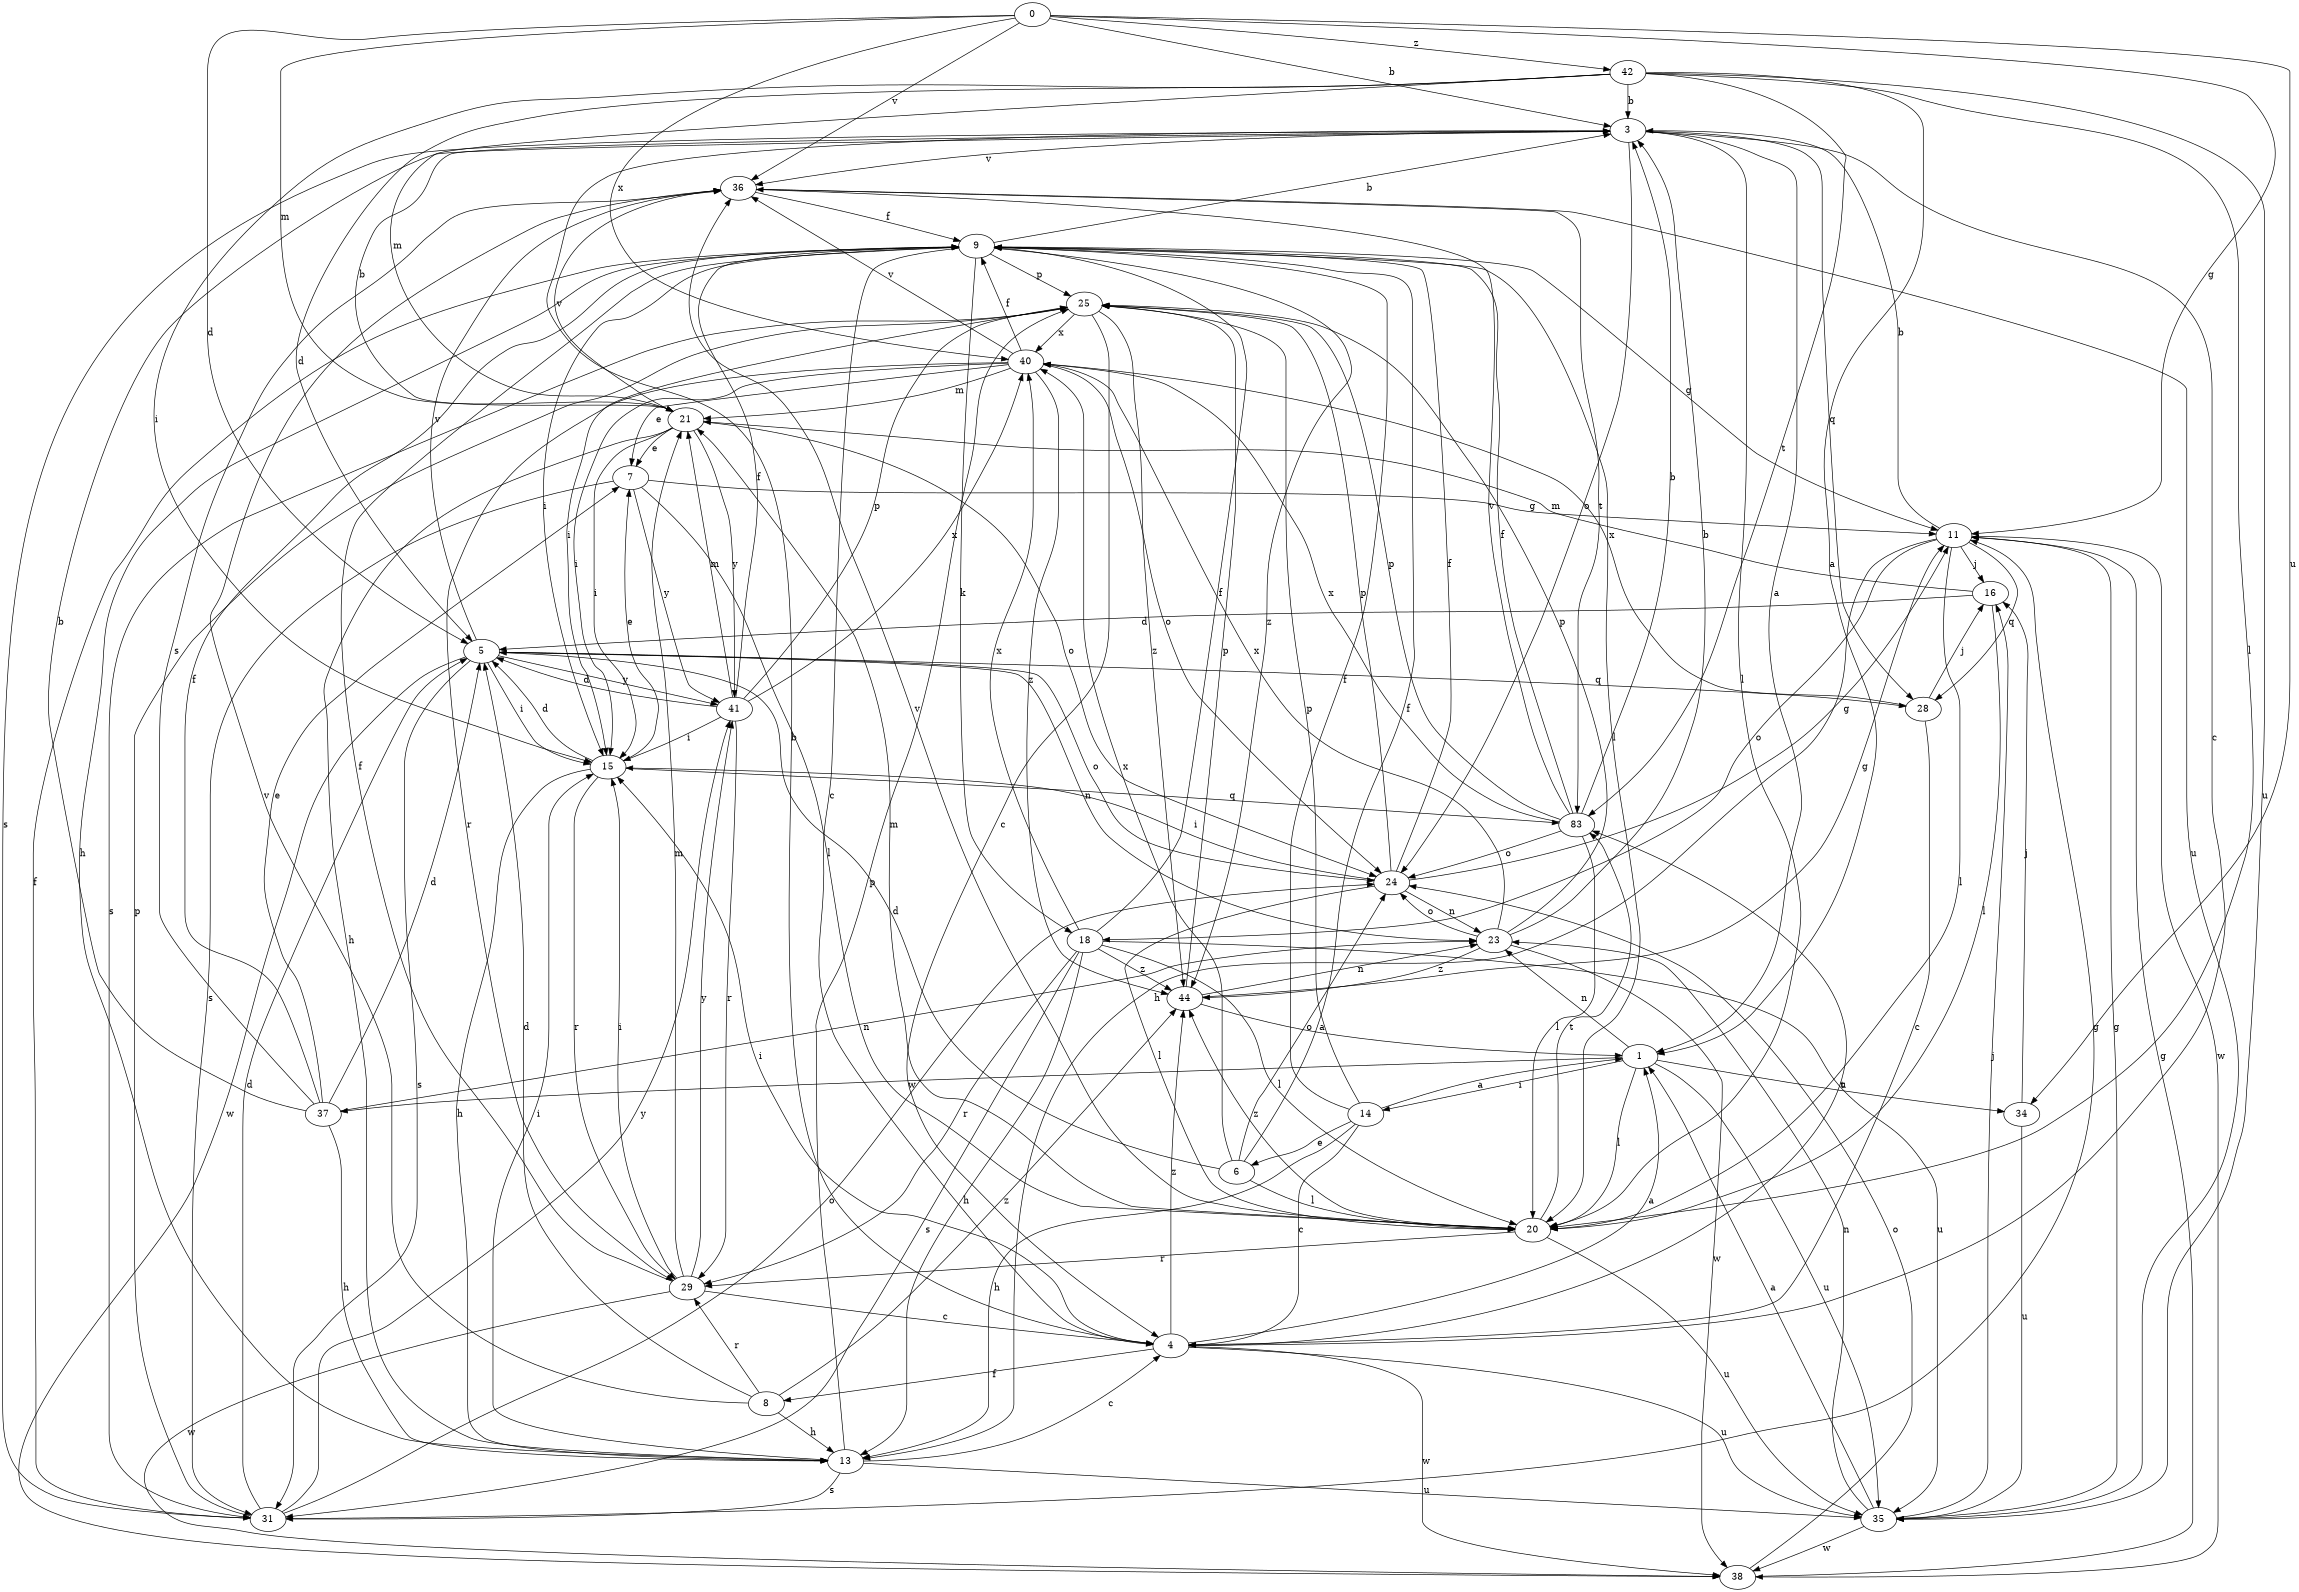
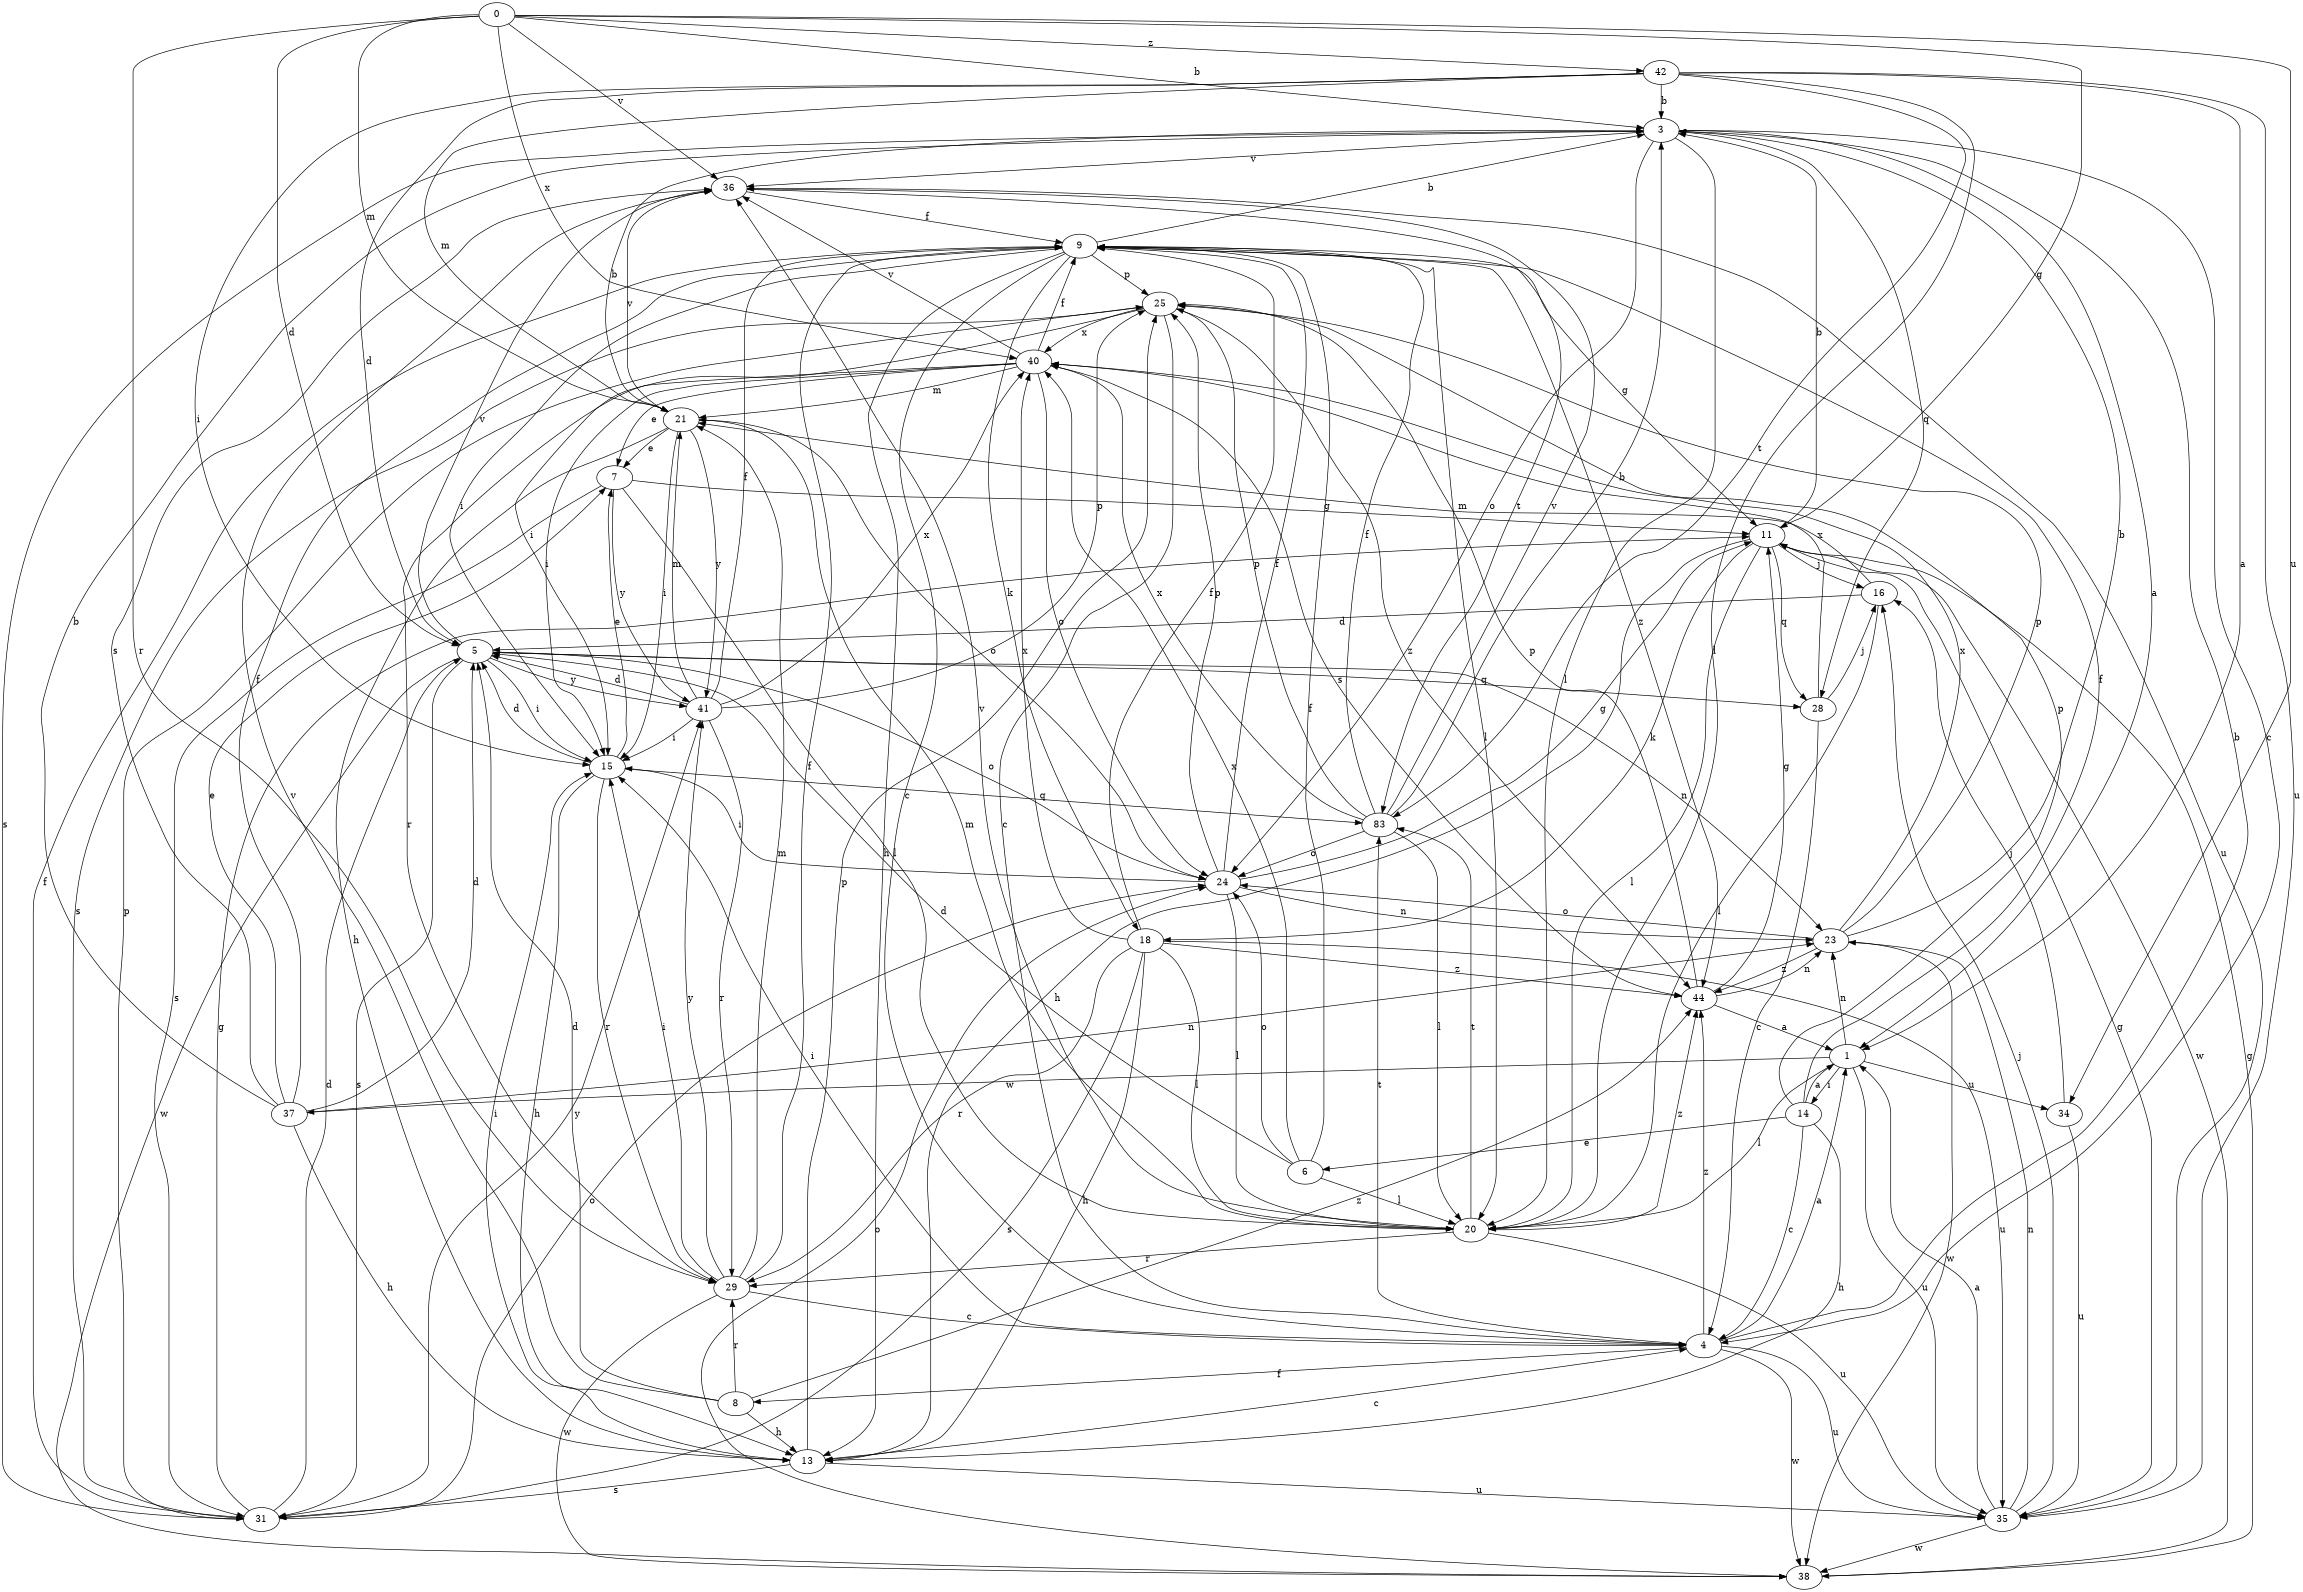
edge "0" -> "29": added, label "r"
edge "40" -> "44": label "z" -> "s"
edge "11" -> "18": label "o" -> "k"
